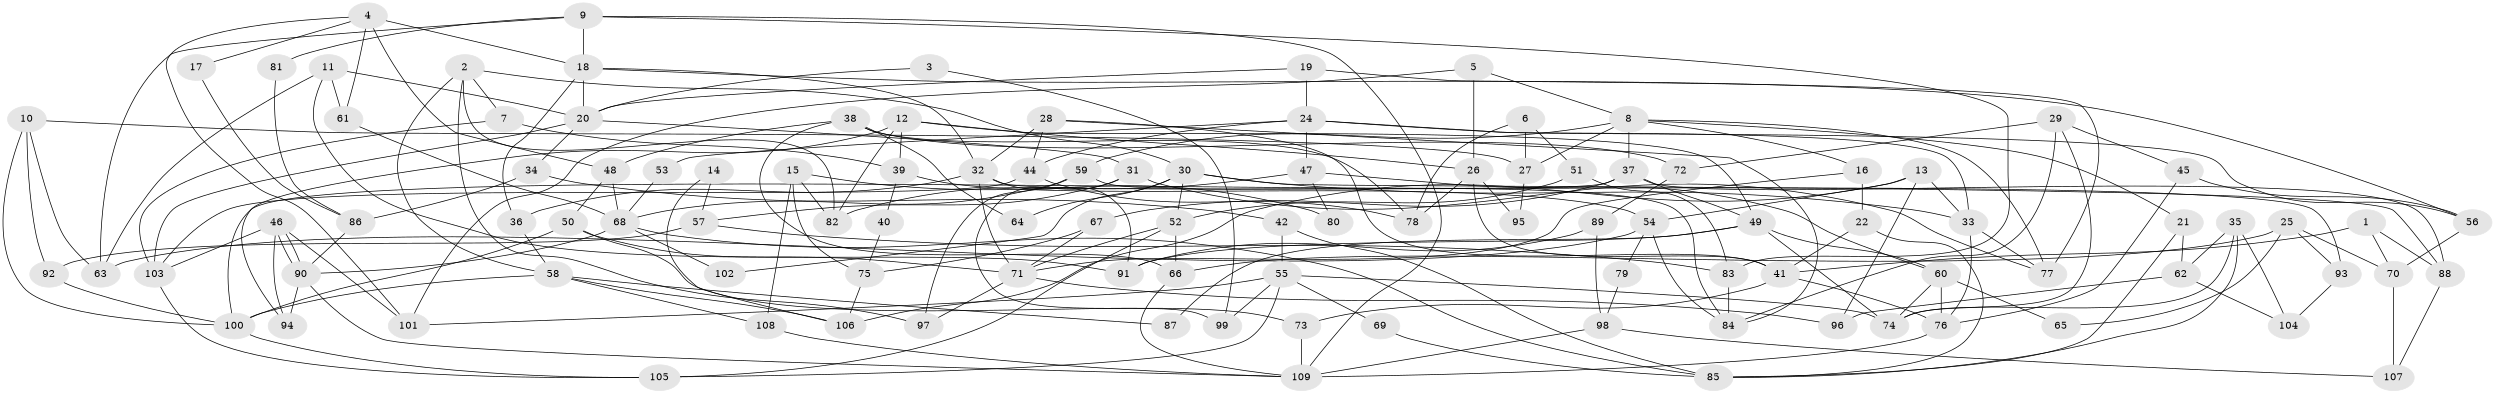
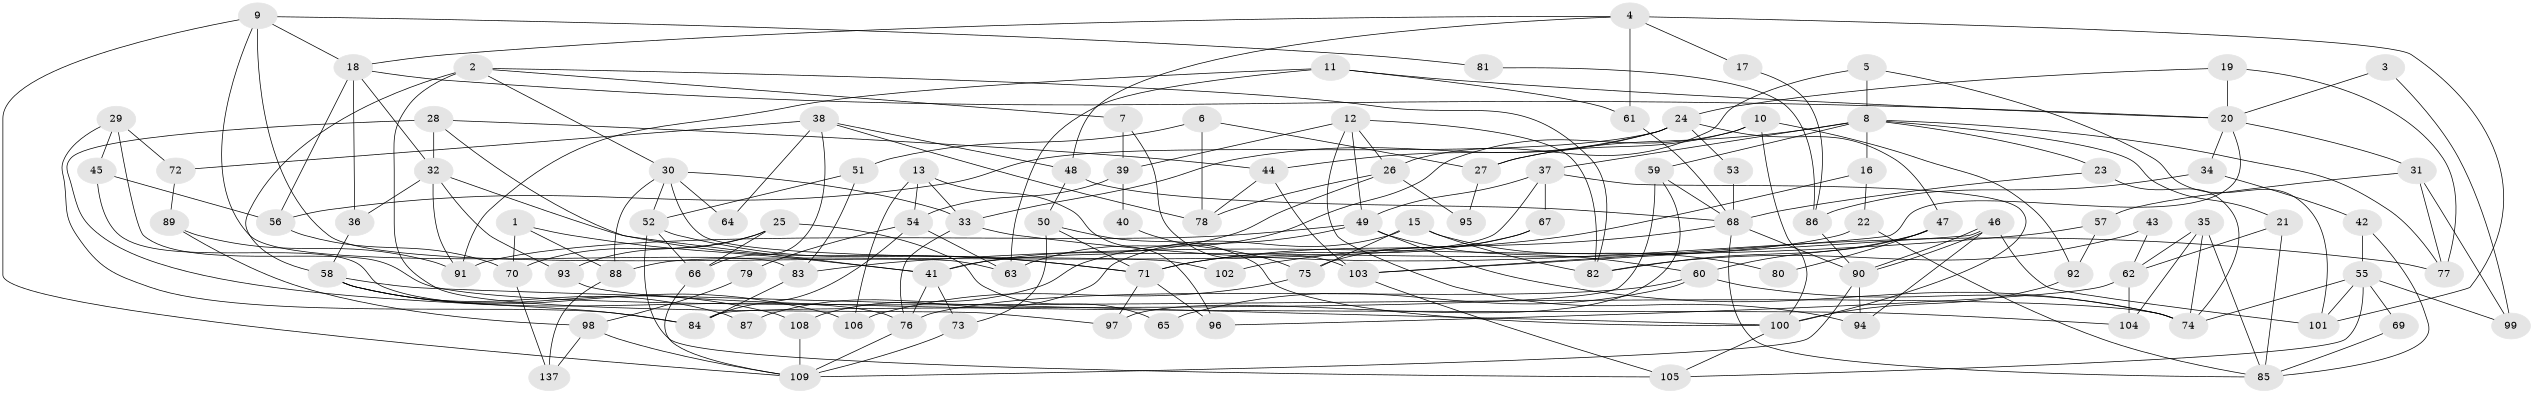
node "14": removed
node "23": added
node "43": added
node "107": label "107" -> "137"
